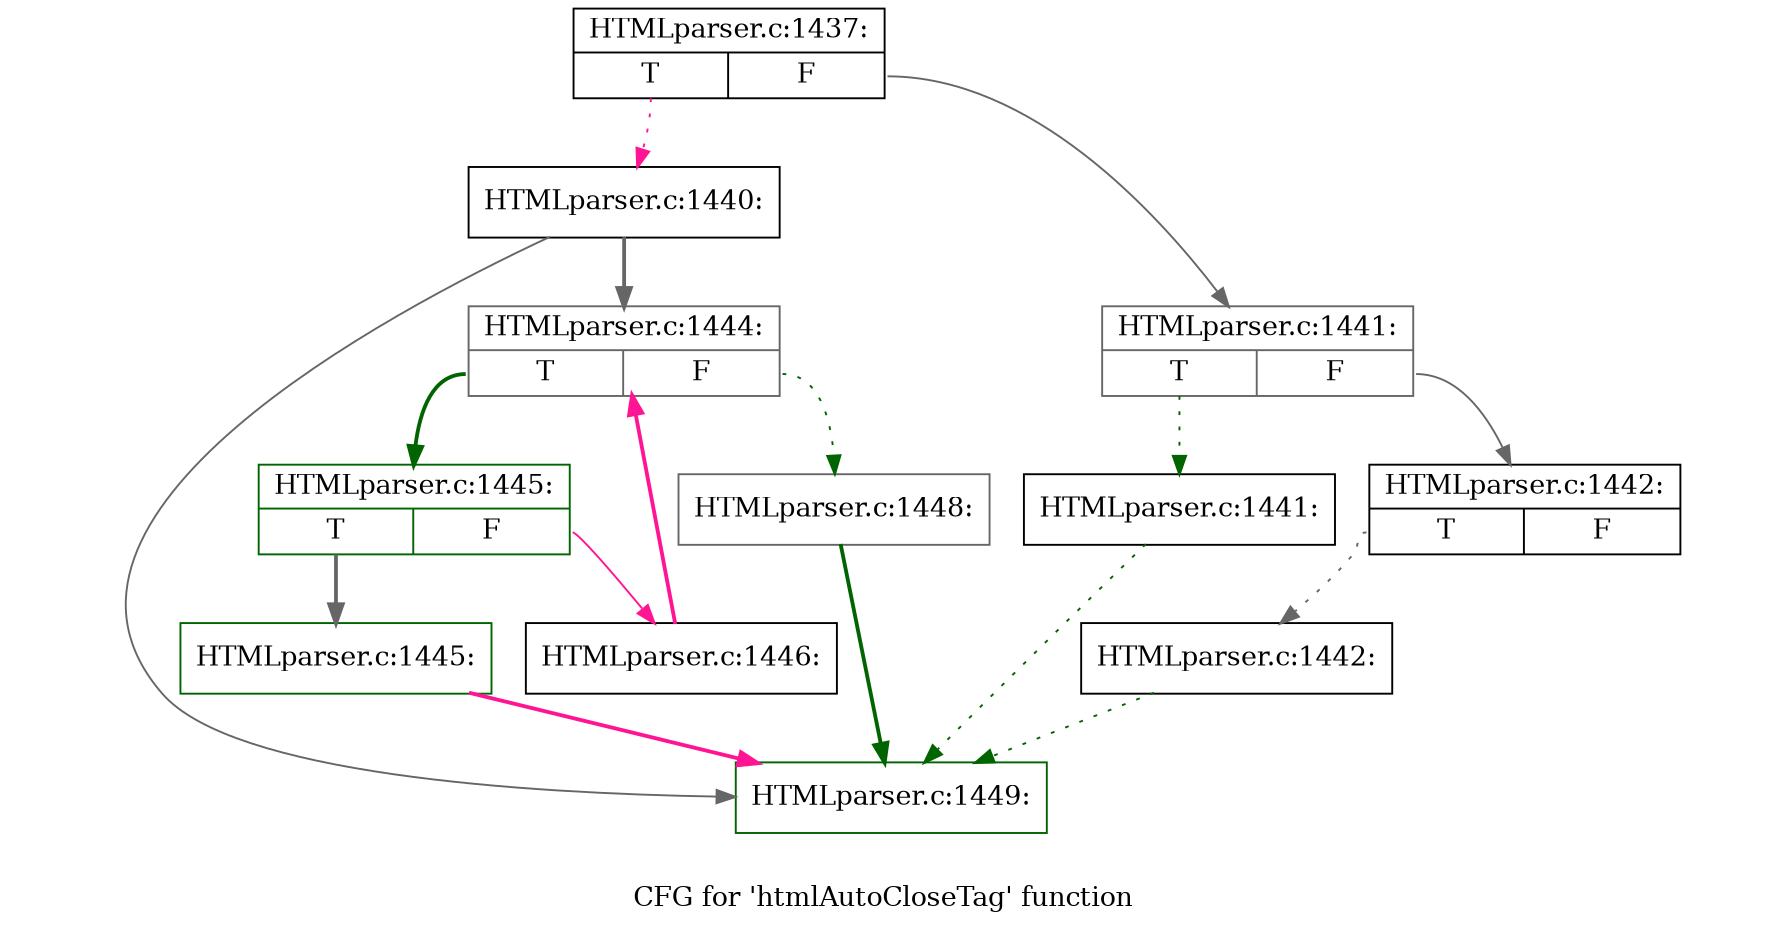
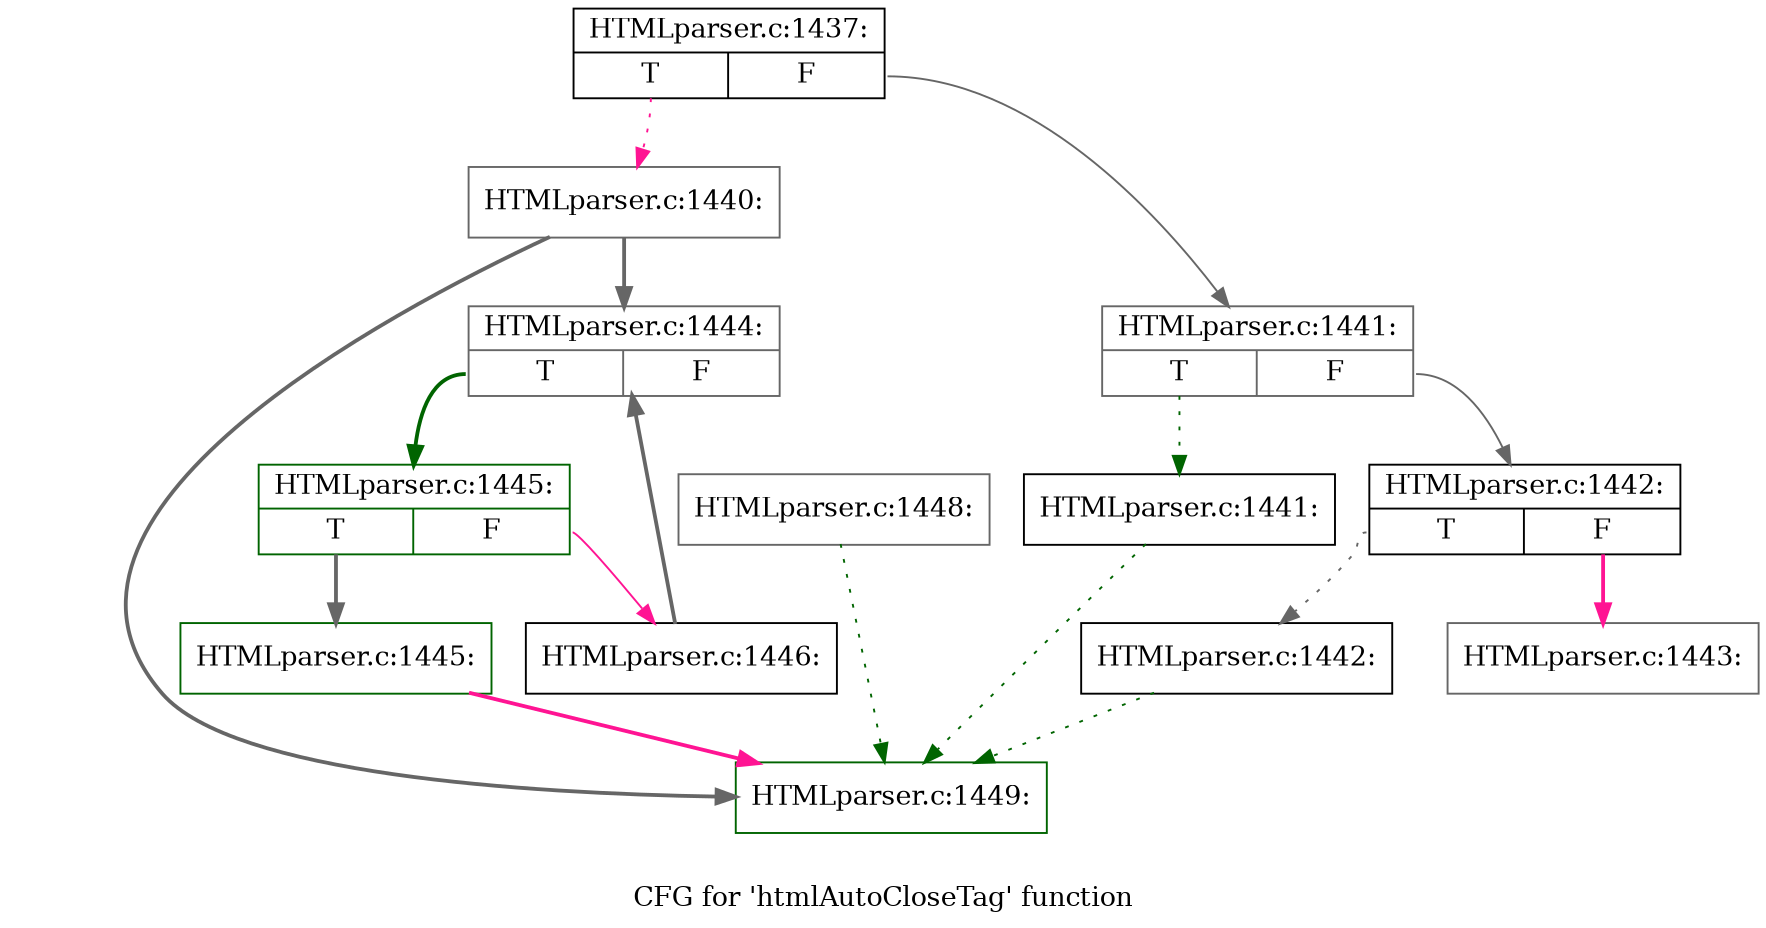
node "HTMLparser.c:1440:": color black -> gray40
edge "HTMLparser.c:1444:" -> "HTMLparser.c:1448:": removed
edge "HTMLparser.c:1446:" -> "HTMLparser.c:1444:": color deeppink -> gray40
edge "HTMLparser.c:1448:" -> "HTMLparser.c:1449:": style bold -> dotted
edge "HTMLparser.c:1440:" -> "HTMLparser.c:1449:": style solid -> bold
node "HTMLparser.c:1443:": added
